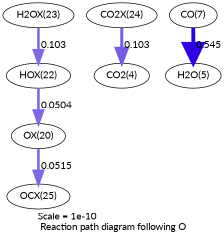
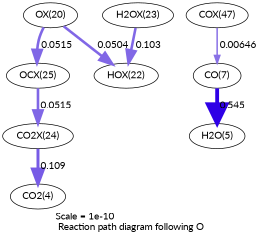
node "COX(47)": added
edge "CO2X(24)" -> "CO2(4)": label " 0.103" -> " 0.109"
edge "OCX(25)" -> "CO2X(24)": added, label "0.0515"
edge "HOX(22)" -> "OX(20)": reversed
